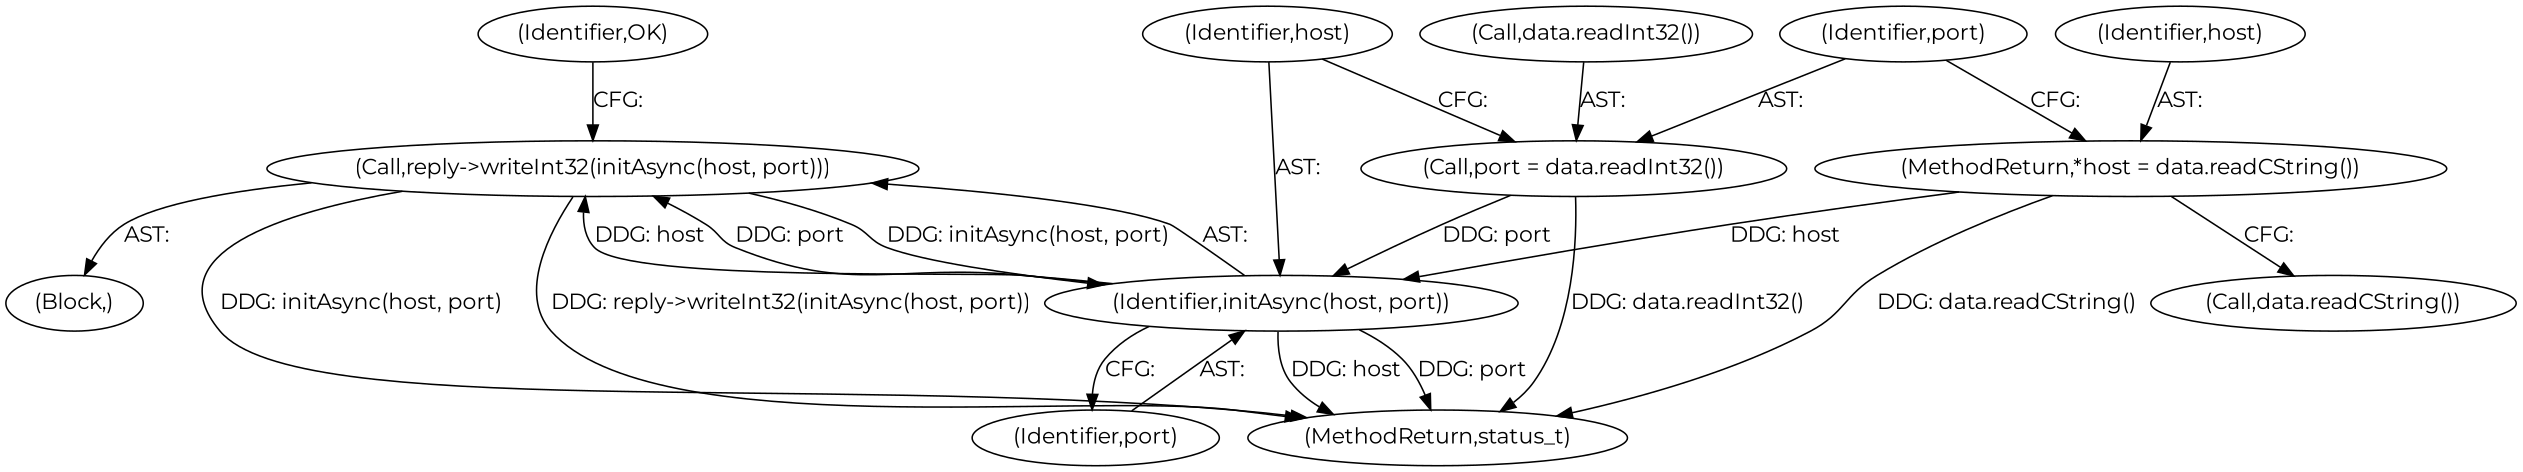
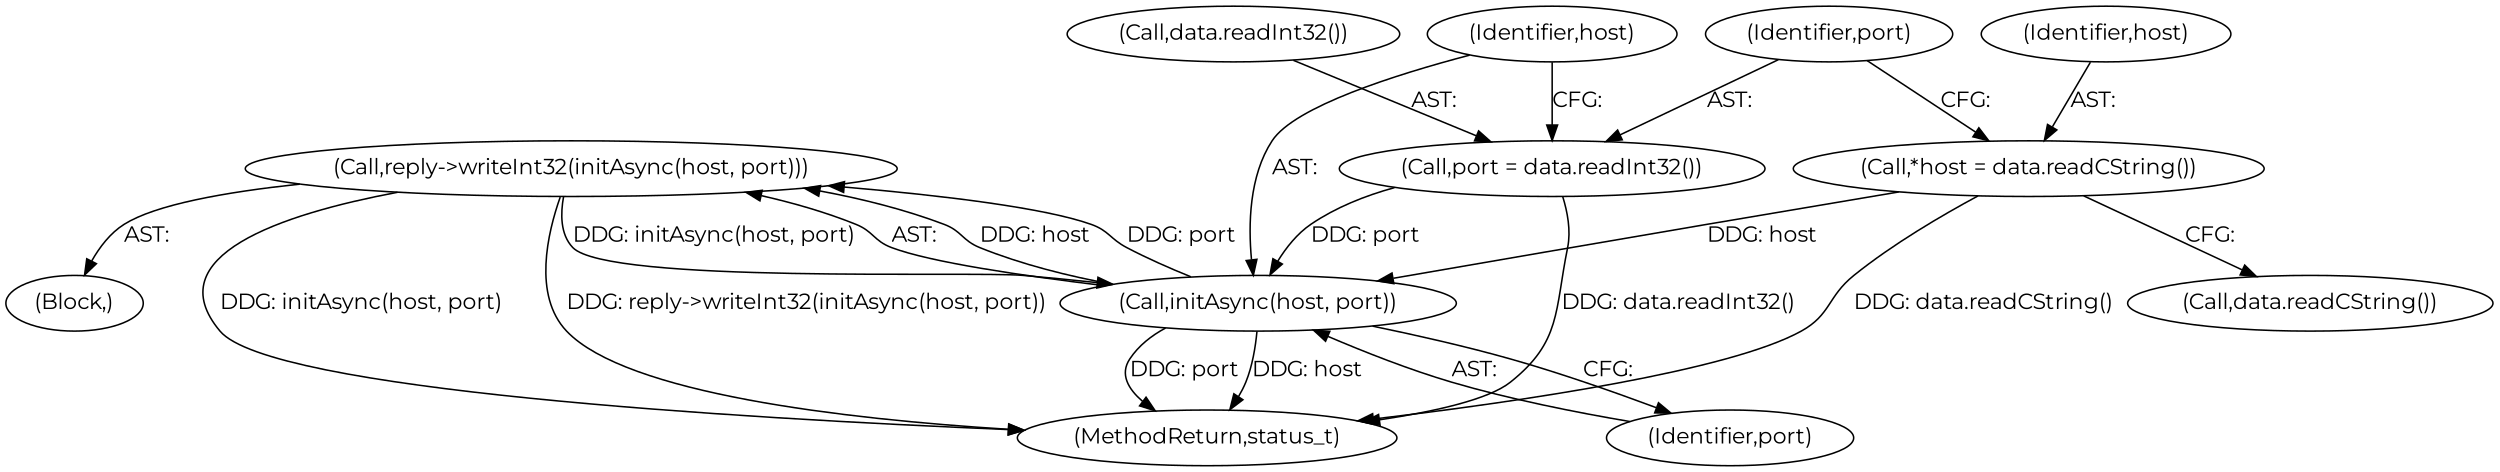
node "(Identifier,OK)": removed
node "(MethodReturn,*host = data.readCString())": label "(MethodReturn,*host = data.readCString())" -> "(Call,*host = data.readCString())"
node "(Identifier,initAsync(host, port))": label "(Identifier,initAsync(host, port))" -> "(Call,initAsync(host, port))"
